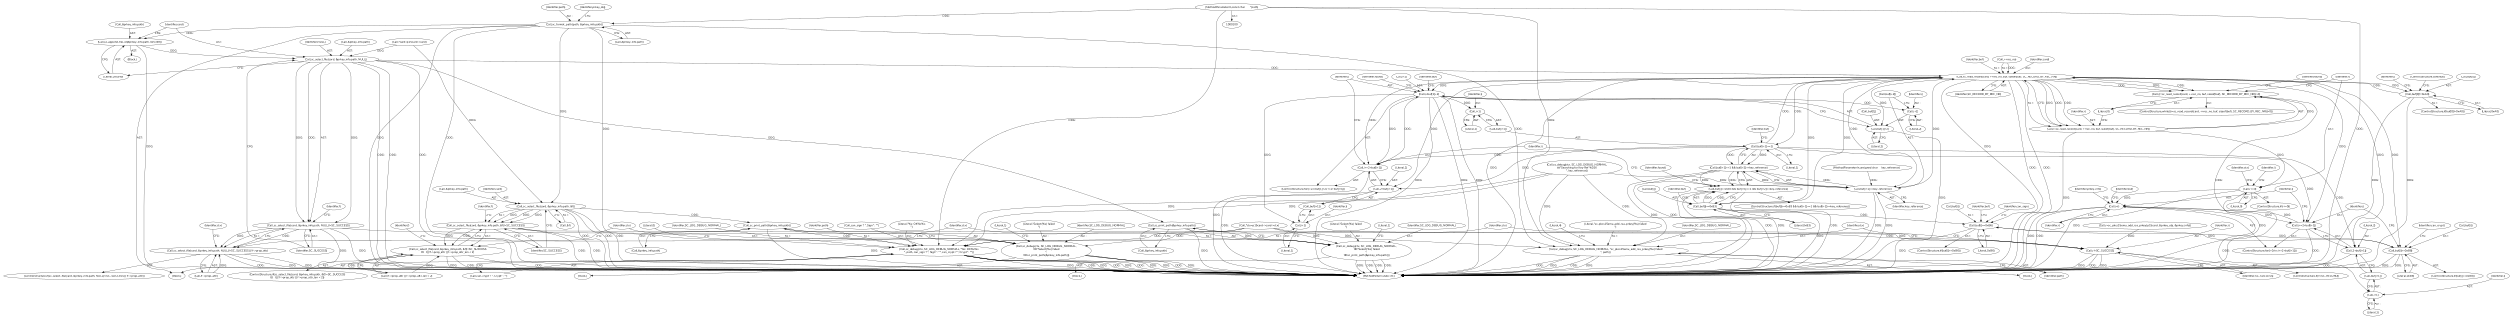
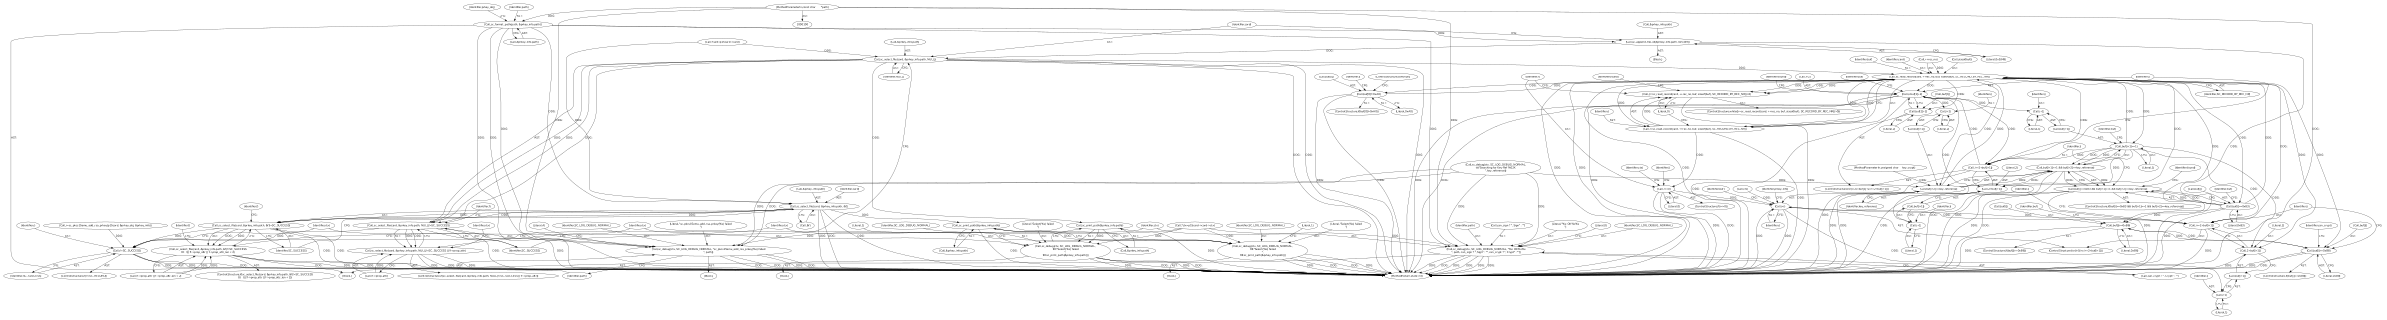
node "(Call,sizeof(buf))": added
edge "(Call,sc_select_file(card, &prkey_info.path, NULL))" -> "(Literal,0x5349)": now "(Call,sc_select_file(card, &prkey_info.path, NULL))" -> "(Identifier,NULL)"
edge "(Call,i+2)" -> "(Call,buf[1]+2)": now "(Call,i+2)" -> "(Call,buf[i+2])"
node "(MethodParameterIn,unsigned char     key_reference)": label "(MethodParameterIn,unsigned char     key_reference)" -> "(MethodParameterIn,unsigned char     key_crypt)"
node "(Call,i=0)": added
node "(Identifier,can_sign)": removed
